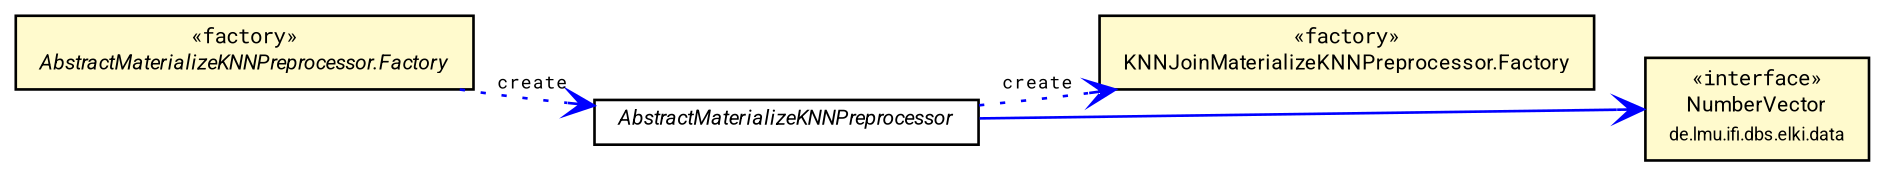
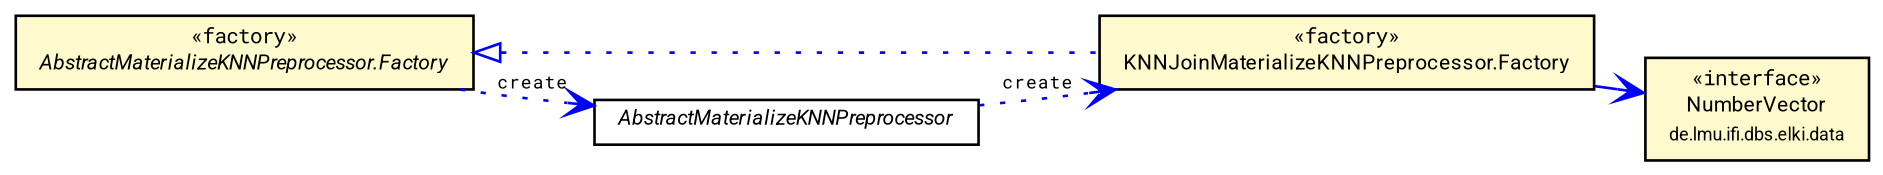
edge "KNNJoinMaterializeKNNPreprocessor.Factory" -> "AbstractMaterializeKNNPreprocessor.Factory": added
edge "AbstractMaterializeKNNPreprocessor" -> "NumberVector": now "KNNJoinMaterializeKNNPreprocessor.Factory" -> "NumberVector"
